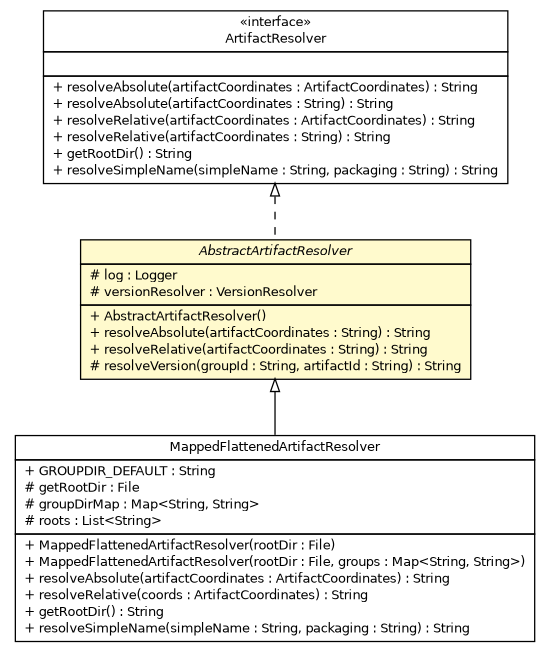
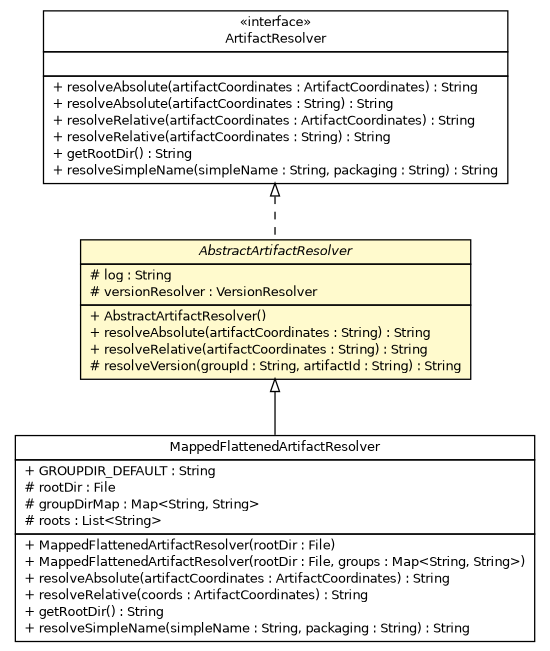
node "AbstractArtifactResolver": text "# log : Logger" -> "# log : String"
node "MappedFlattenedArtifactResolver": text "# getRootDir : File" -> "# rootDir : File"
